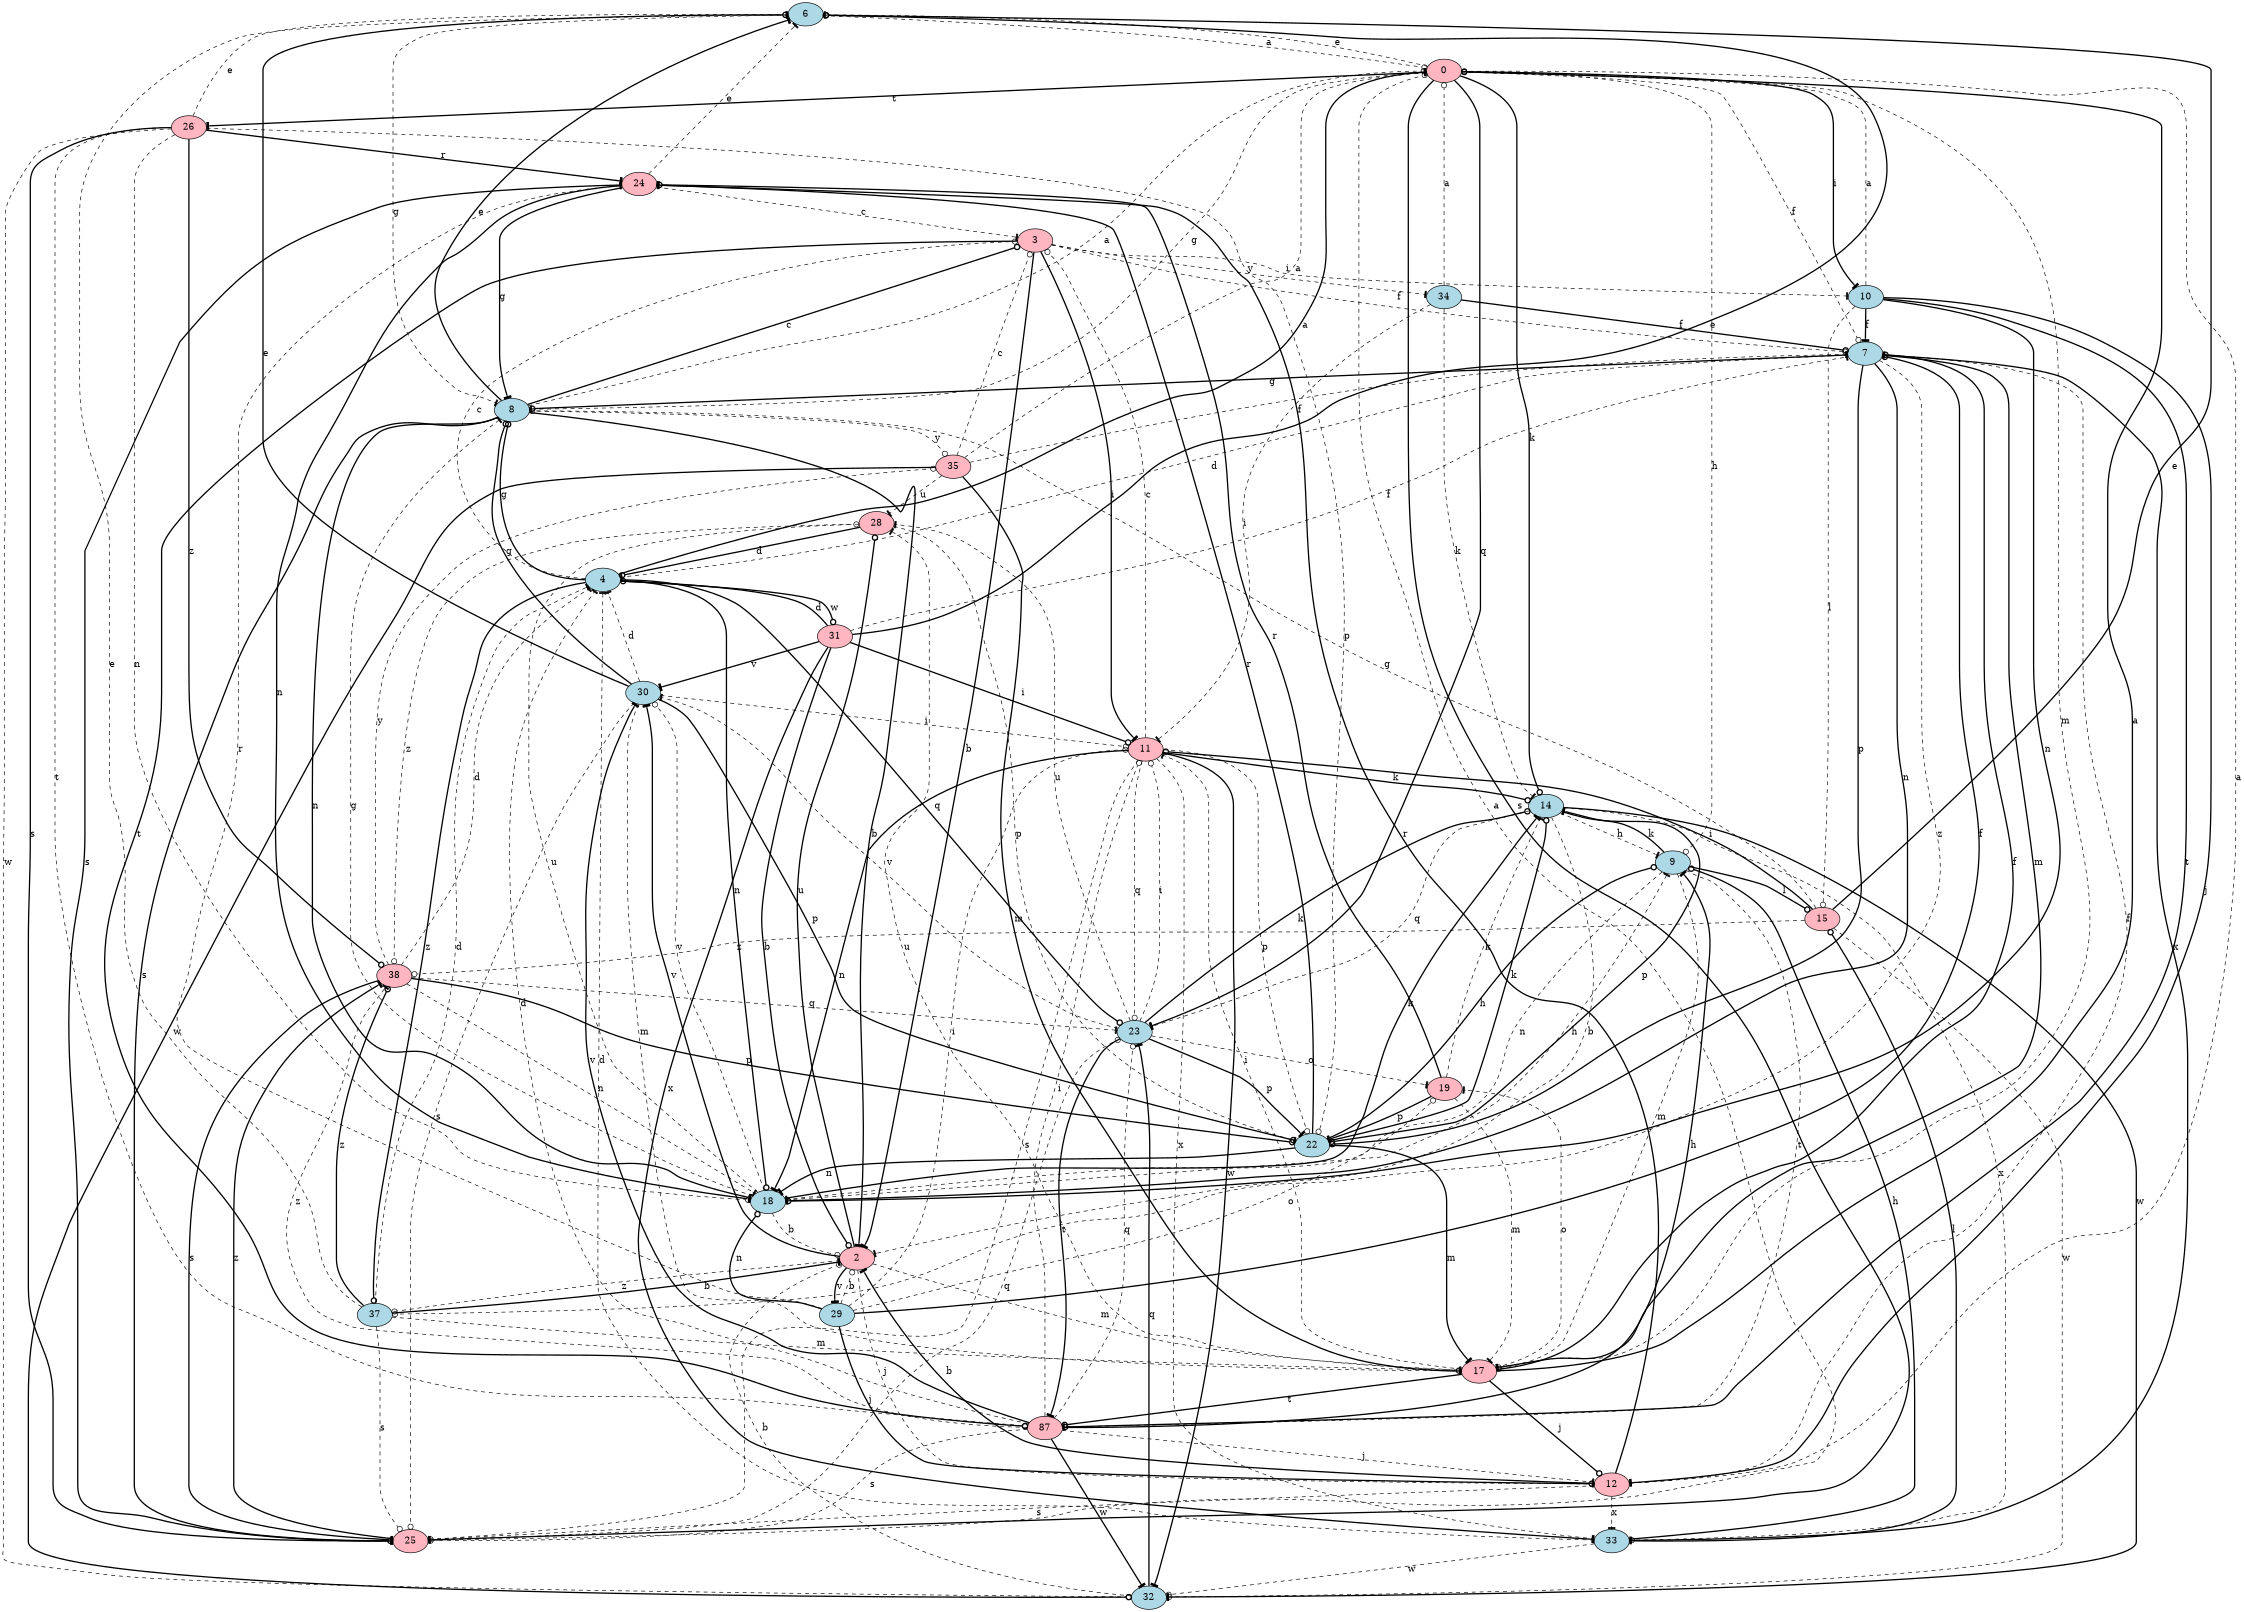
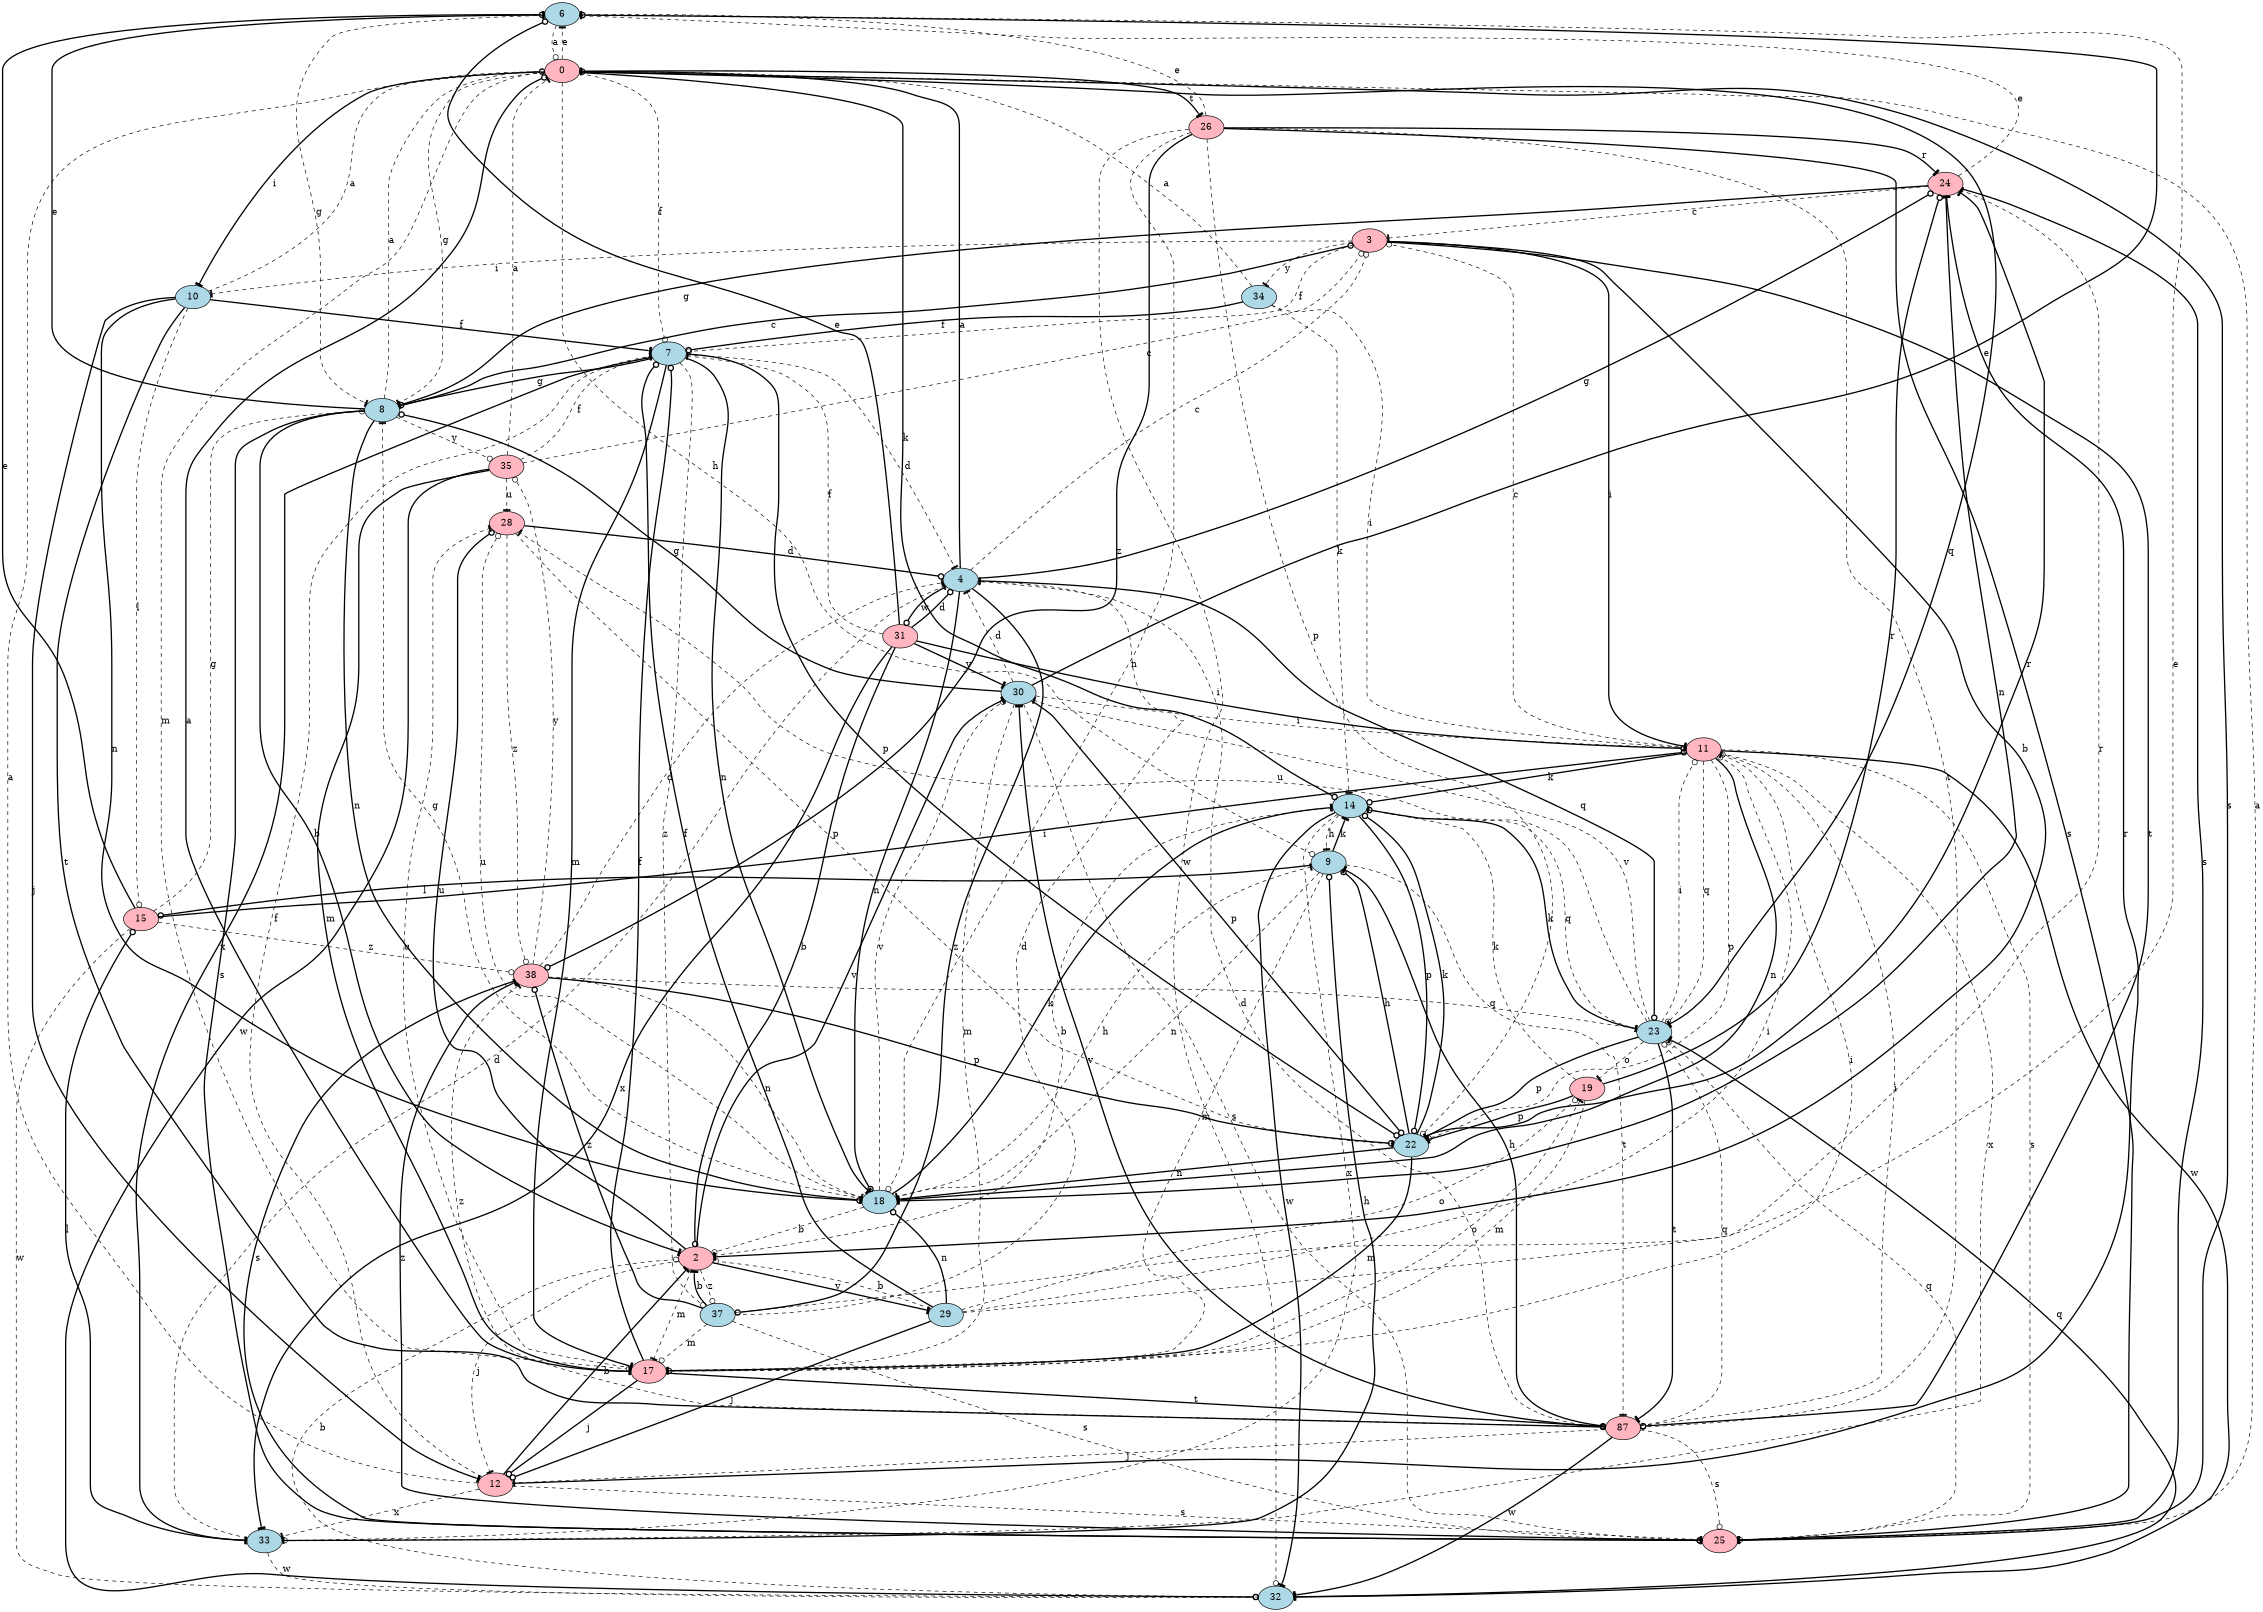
edge "4" -> "8": now "4" -> "24"
